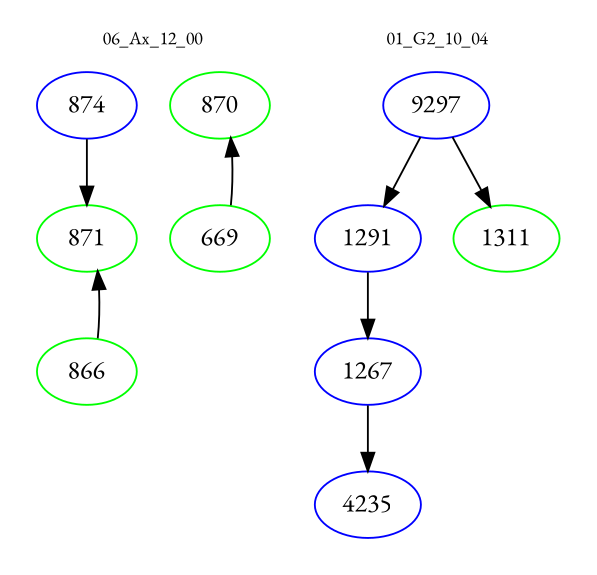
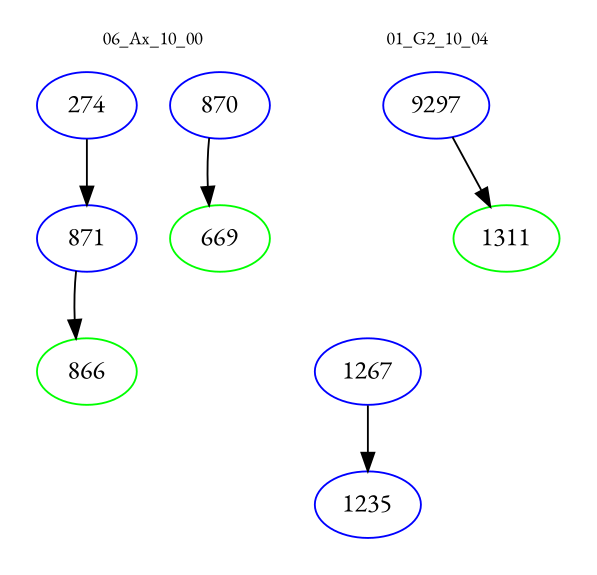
cluster "06_Ax_12_00": label "06_Ax_12_00" -> "06_Ax_10_00"
node "874": label "874" -> "274"
node "870": color green -> blue
edge "669" -> "870": reversed
node "871": color green -> blue
node "1291": removed
edge "866" -> "871": reversed
node "4235": label "4235" -> "1235"
